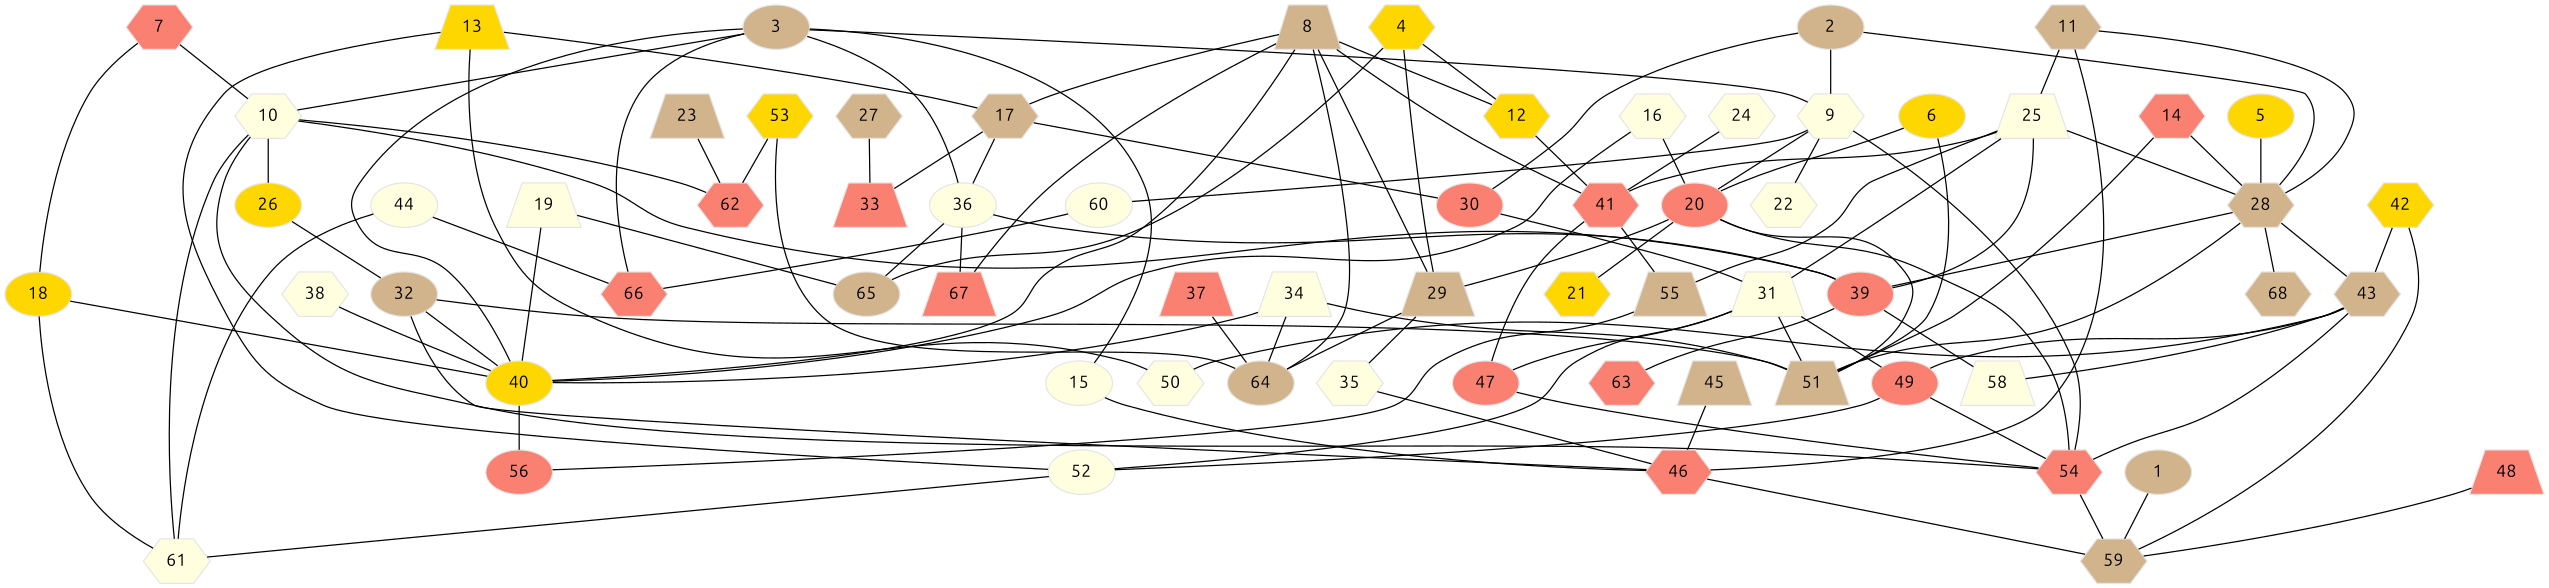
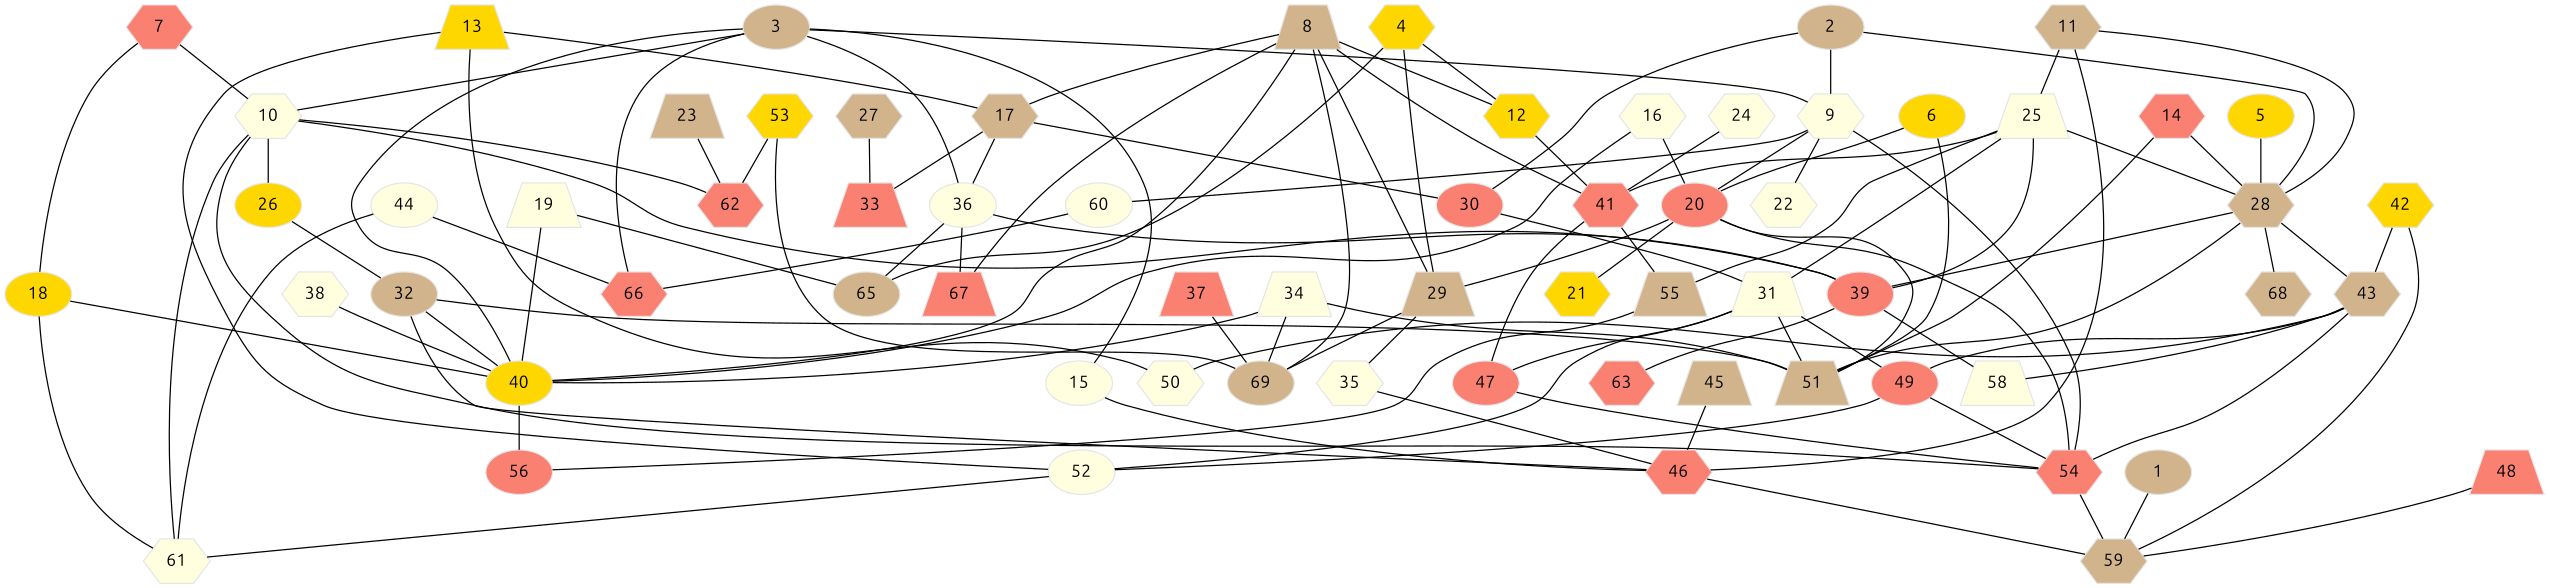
node "64": label "64" -> "69"
